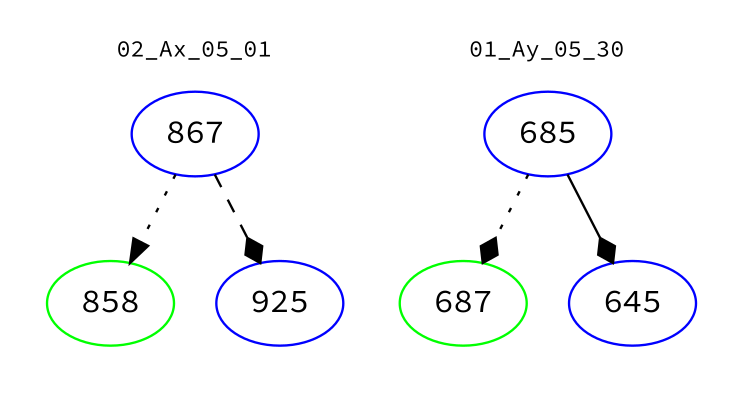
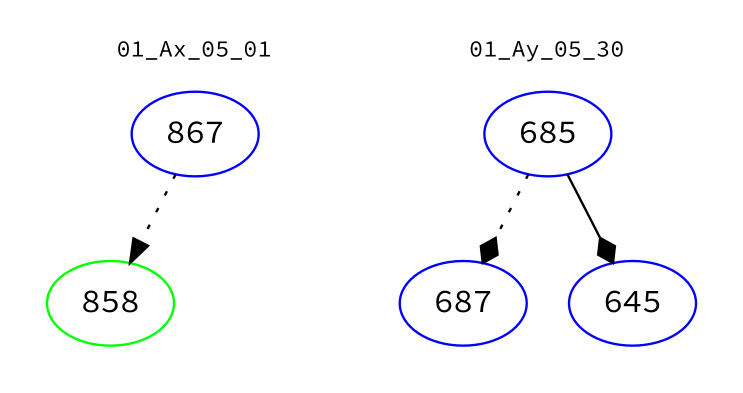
cluster "02_Ax_05_01": label "02_Ax_05_01" -> "01_Ax_05_01"
node "925": removed
node "687": color green -> blue
